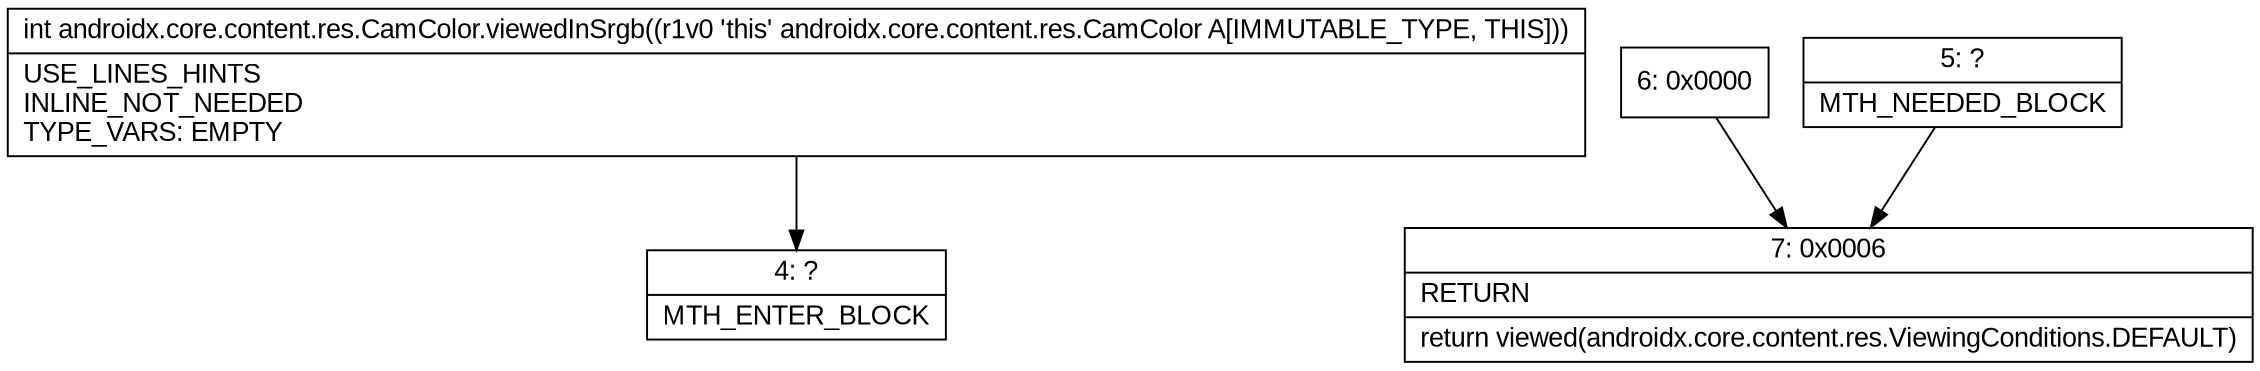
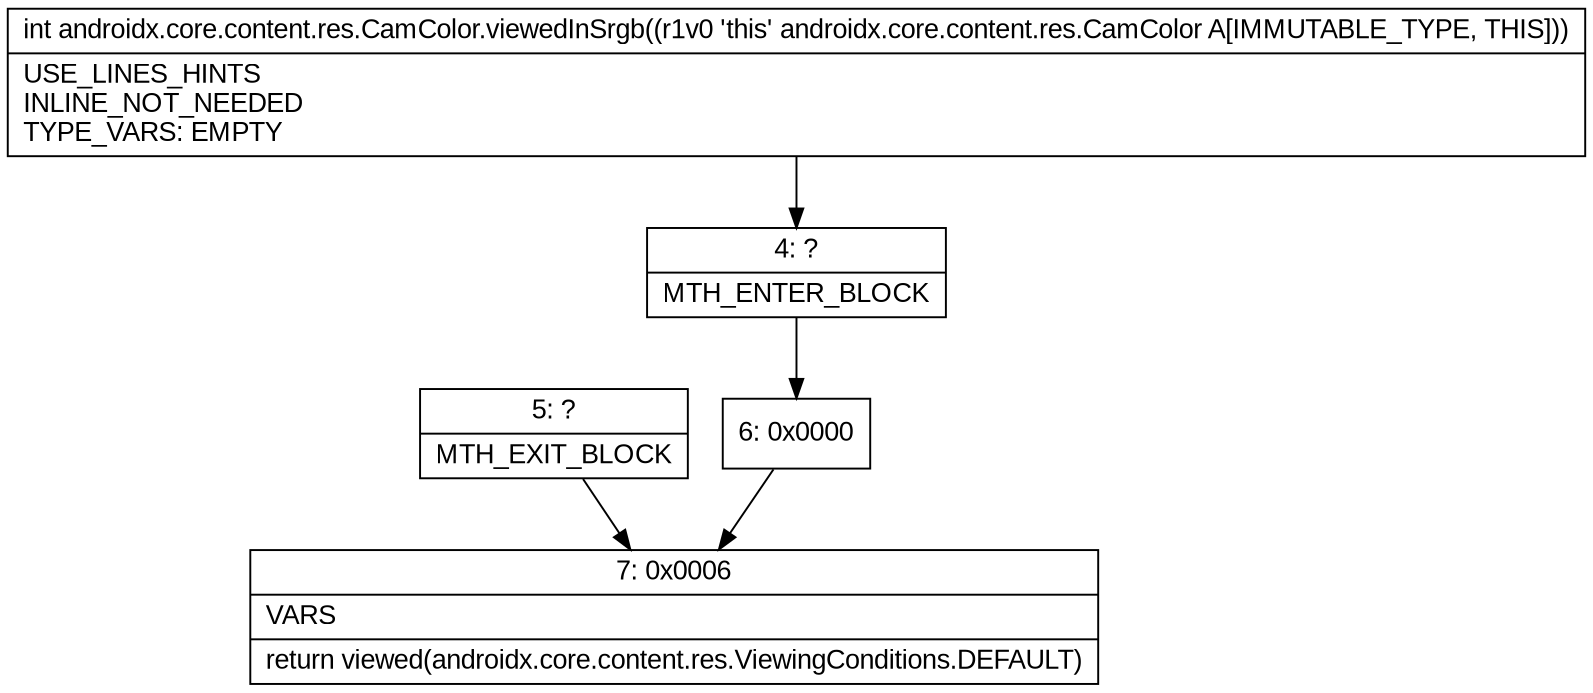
node "5: ?": text "MTH_NEEDED_BLOCK" -> "MTH_EXIT_BLOCK"
node "7: 0x0006": text "RETURN" -> "VARS"
edge "4: ?" -> "6: 0x0000": added
